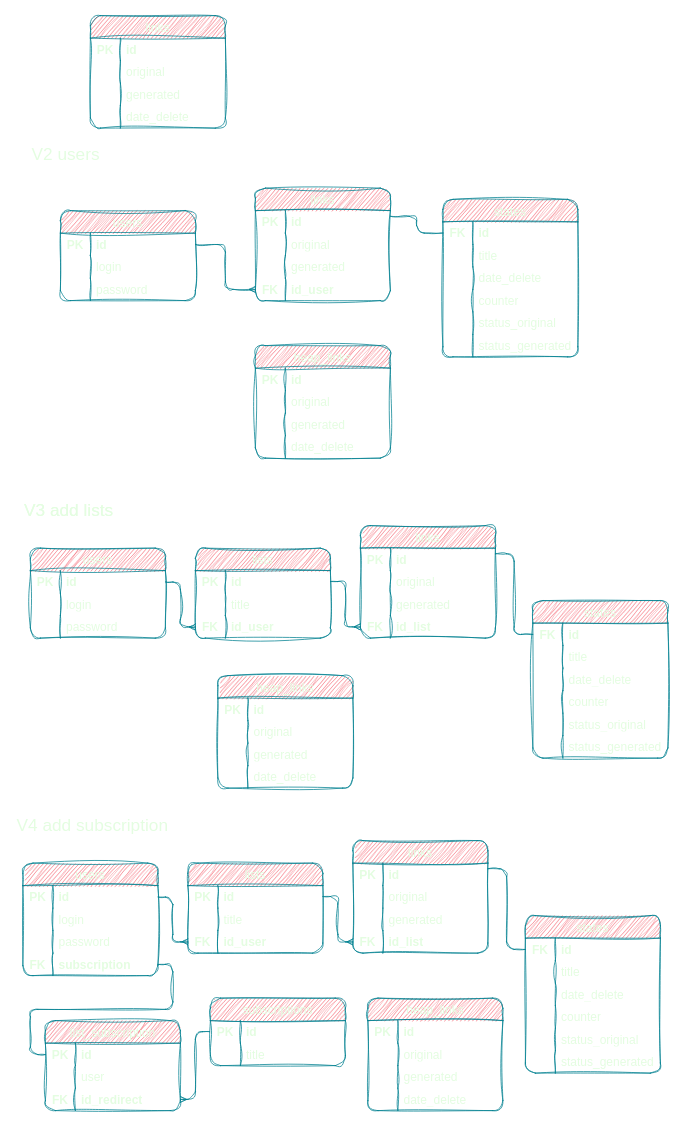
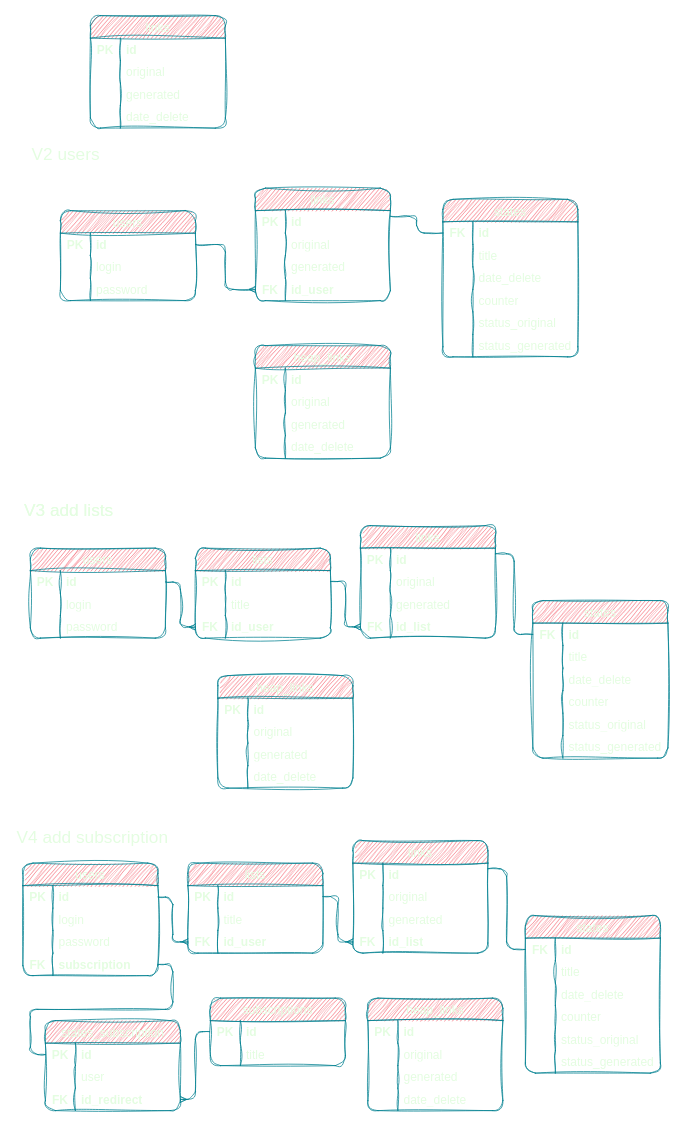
node "V4 add subscription": moved (105, 825) -> (105, 837)
node "list_subscription": label "list_subscription" -> "states_subscription"
